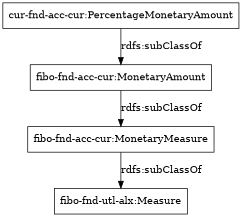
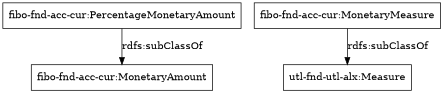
node "cur-fnd-acc-cur:PercentageMonetaryAmount": label "cur-fnd-acc-cur:PercentageMonetaryAmount" -> "fibo-fnd-acc-cur:PercentageMonetaryAmount"
edge "fibo-fnd-acc-cur:MonetaryAmount" -> "fibo-fnd-acc-cur:MonetaryMeasure": removed, label "rdfs:subClassOf"
node "fibo-fnd-utl-alx:Measure": label "fibo-fnd-utl-alx:Measure" -> "utl-fnd-utl-alx:Measure"
